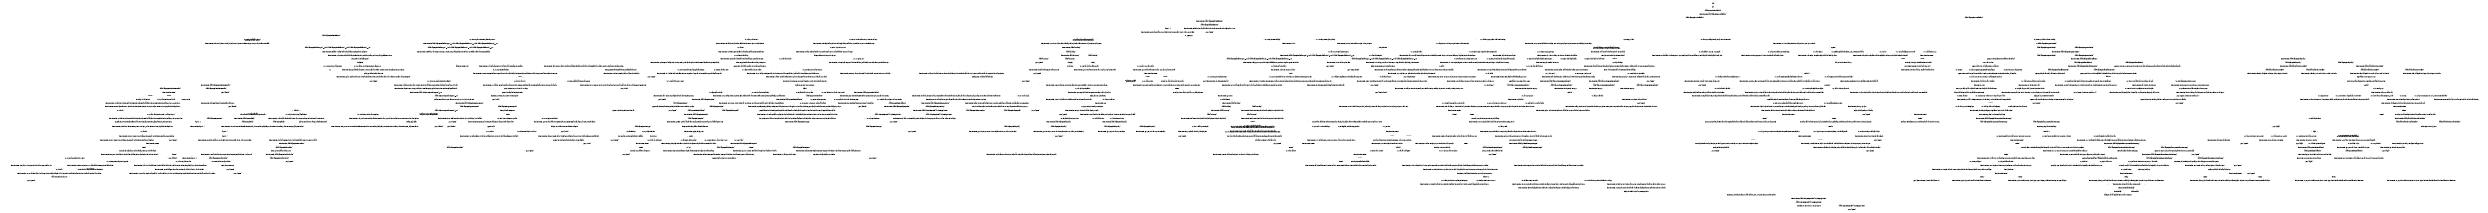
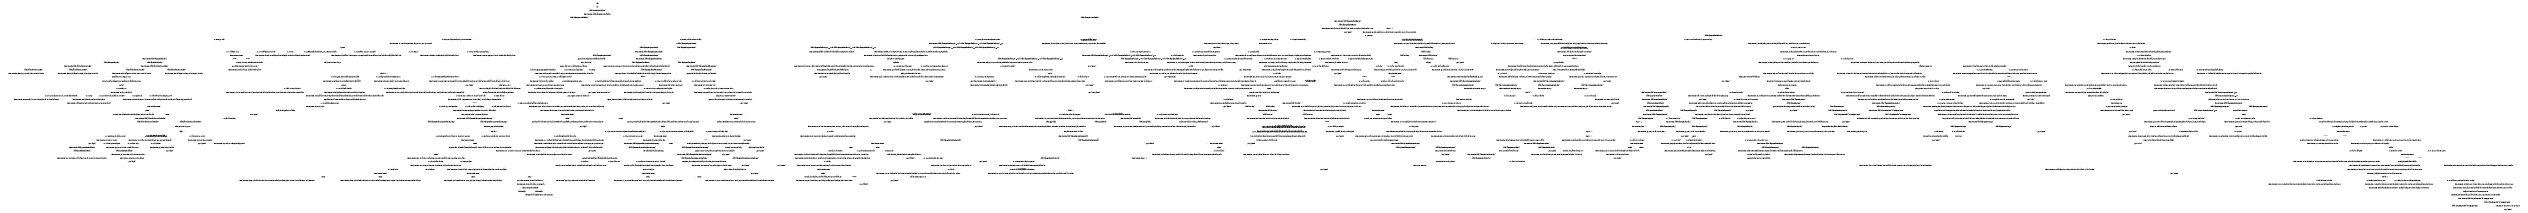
node "Rhetoric: Hasn't been there *herself*... who has then?": added
